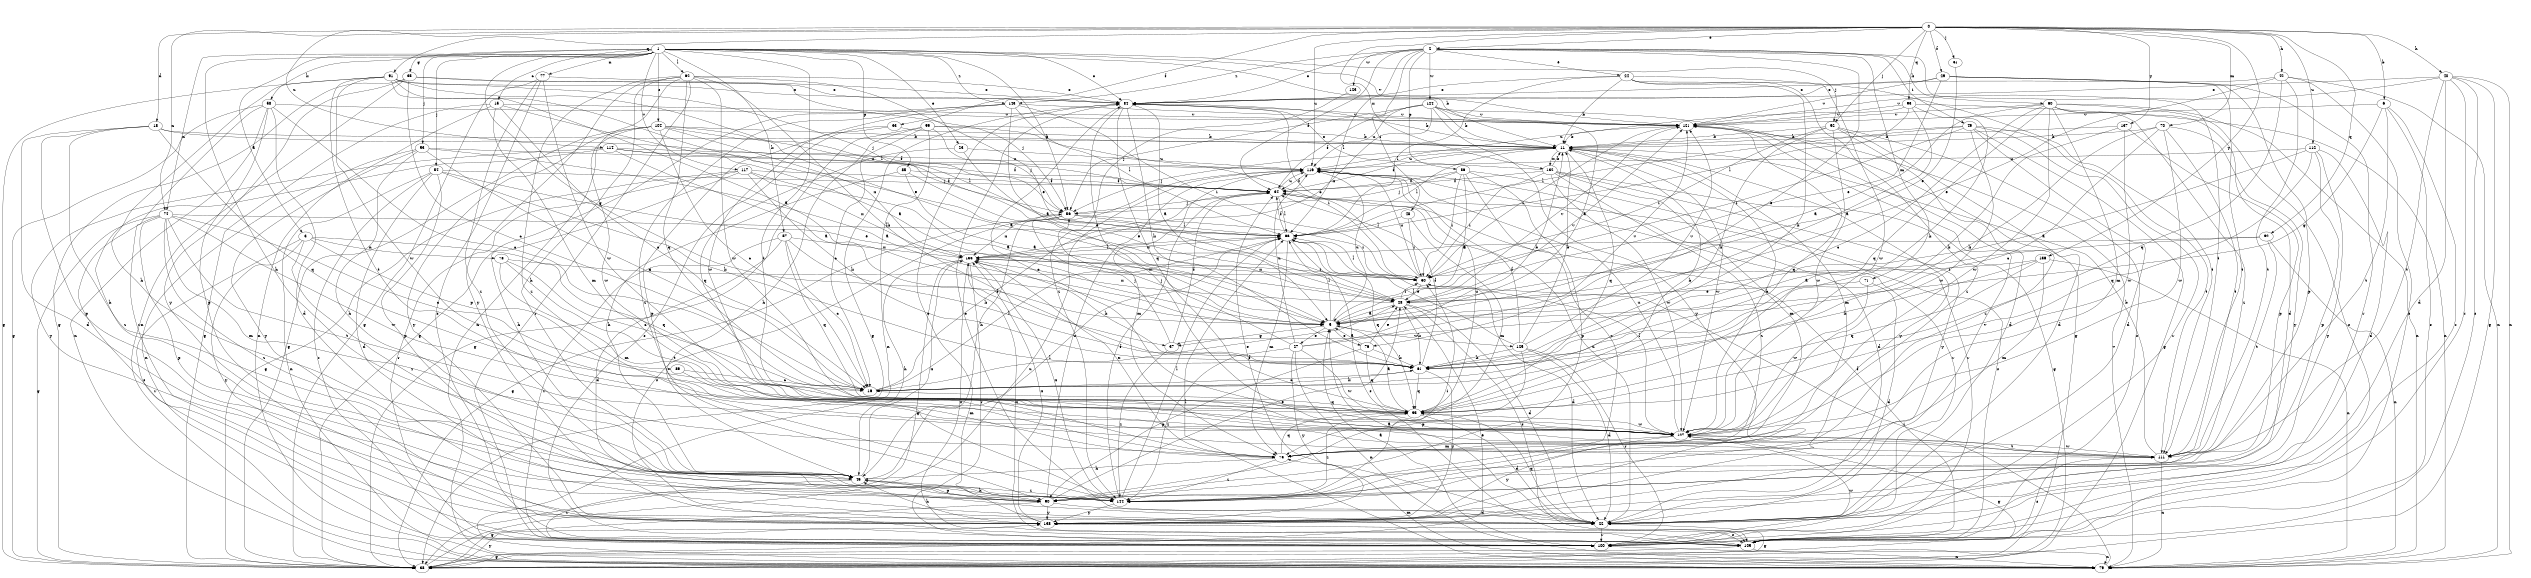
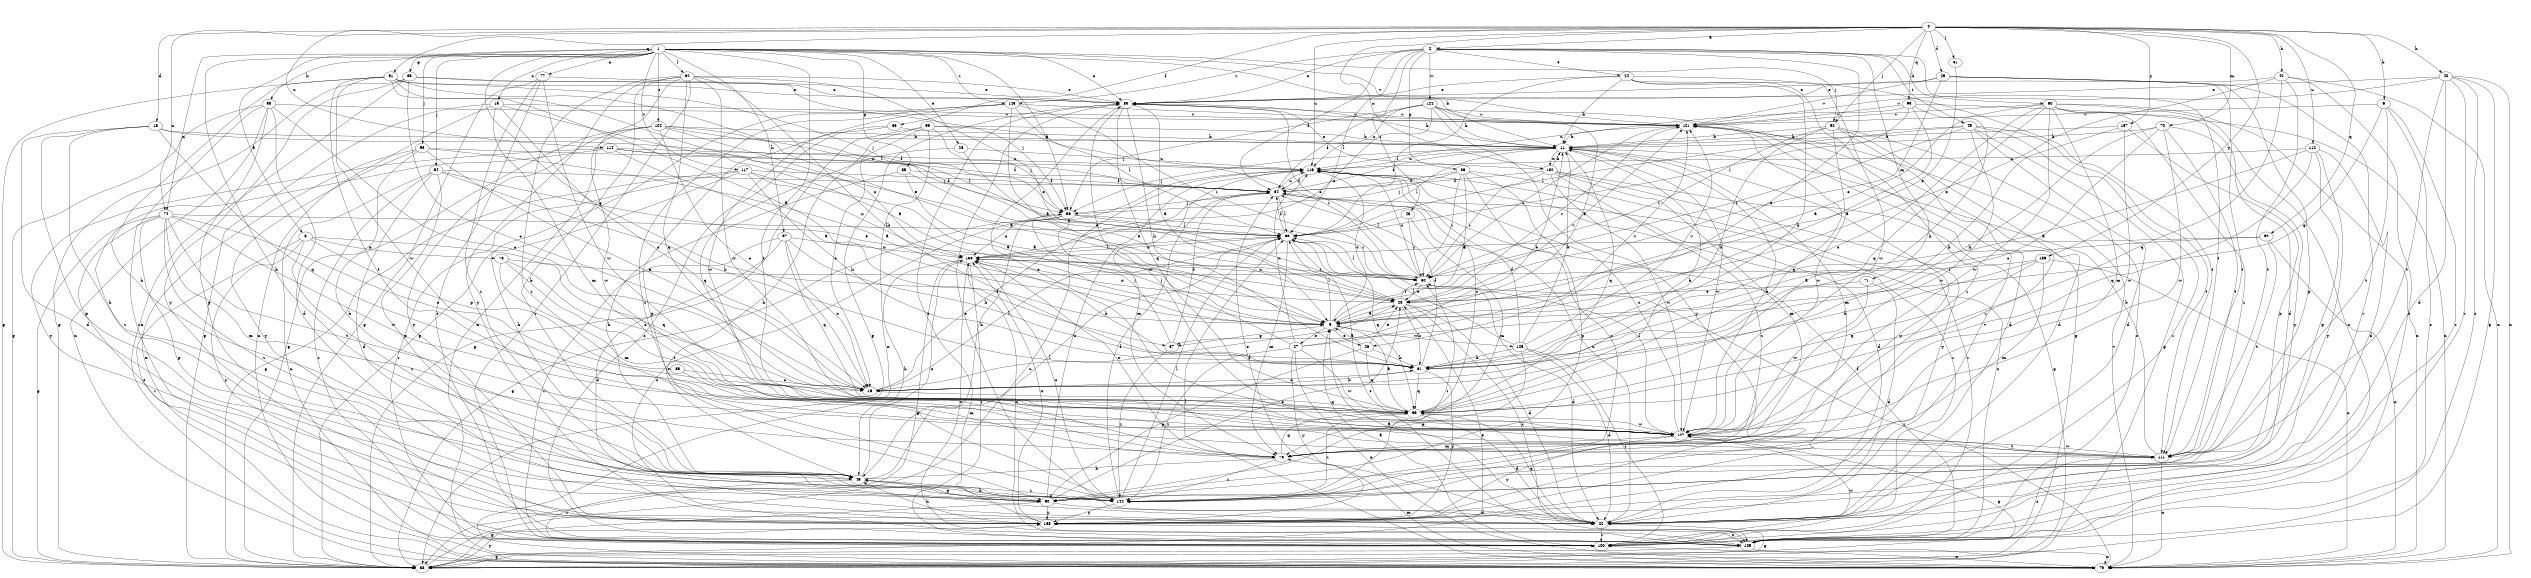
edge "0" -> "2": label "e" -> "a"
node "123": removed
node "84": label "84" -> "83"
node "76": label "76" -> "26"
